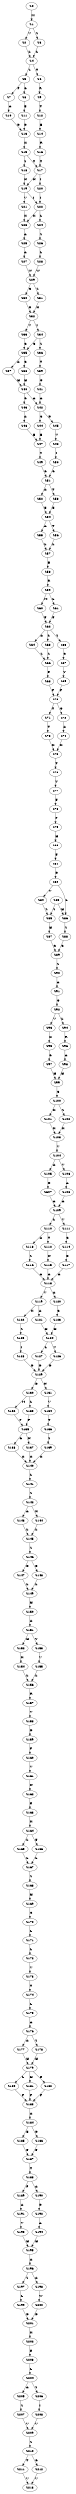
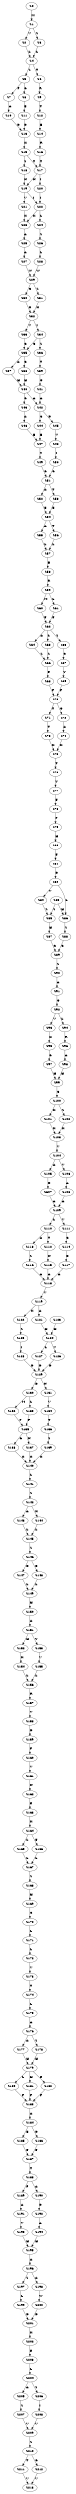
node "S120": removed
